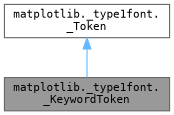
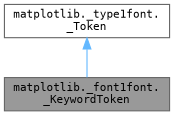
node "matplotlib._type1font. _KeywordToken": label "matplotlib._type1font. _KeywordToken" -> "matplotlib._font1font. _KeywordToken"
